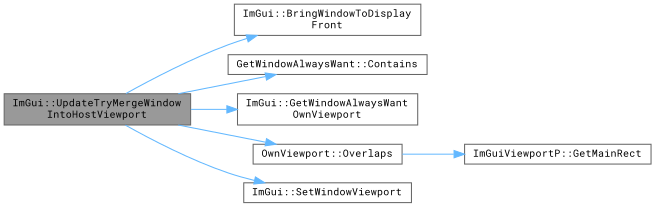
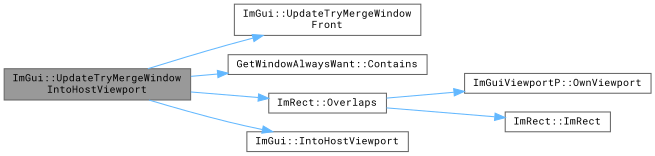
node "ImGui::BringWindowToDisplay Front": label "ImGui::BringWindowToDisplay Front" -> "ImGui::UpdateTryMergeWindow Front"
node "ImGui::GetWindowAlwaysWant OwnViewport": removed
node "ImRect::ImRect": added
node "OwnViewport::Overlaps": label "OwnViewport::Overlaps" -> "ImRect::Overlaps"
node "ImGuiViewportP::GetMainRect": label "ImGuiViewportP::GetMainRect" -> "ImGuiViewportP::OwnViewport"
node "ImGui::SetWindowViewport": label "ImGui::SetWindowViewport" -> "ImGui::IntoHostViewport"
